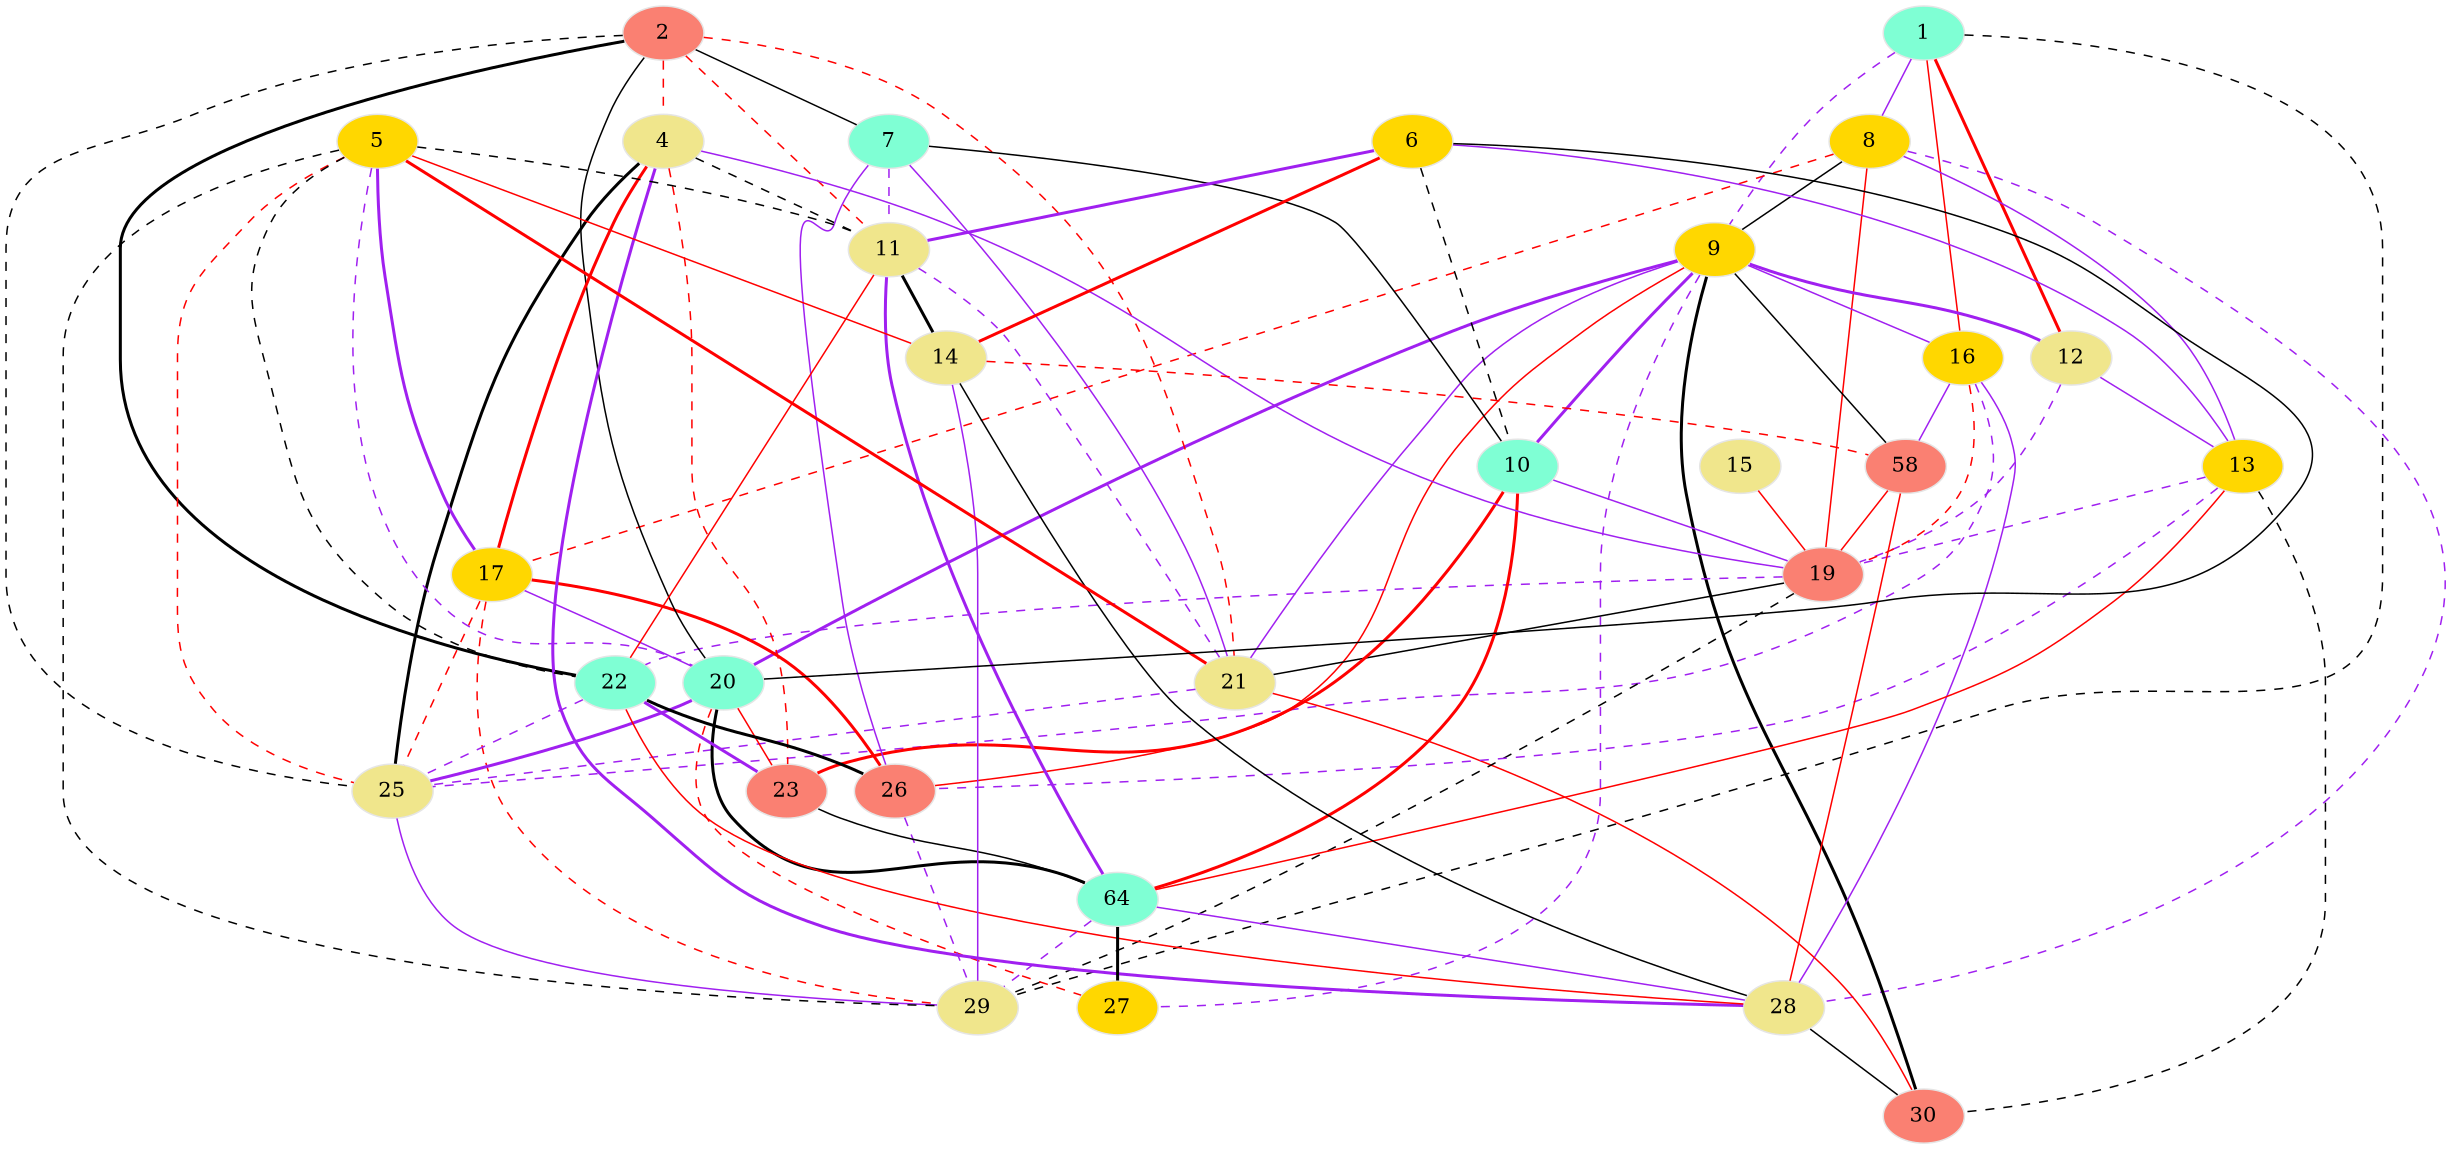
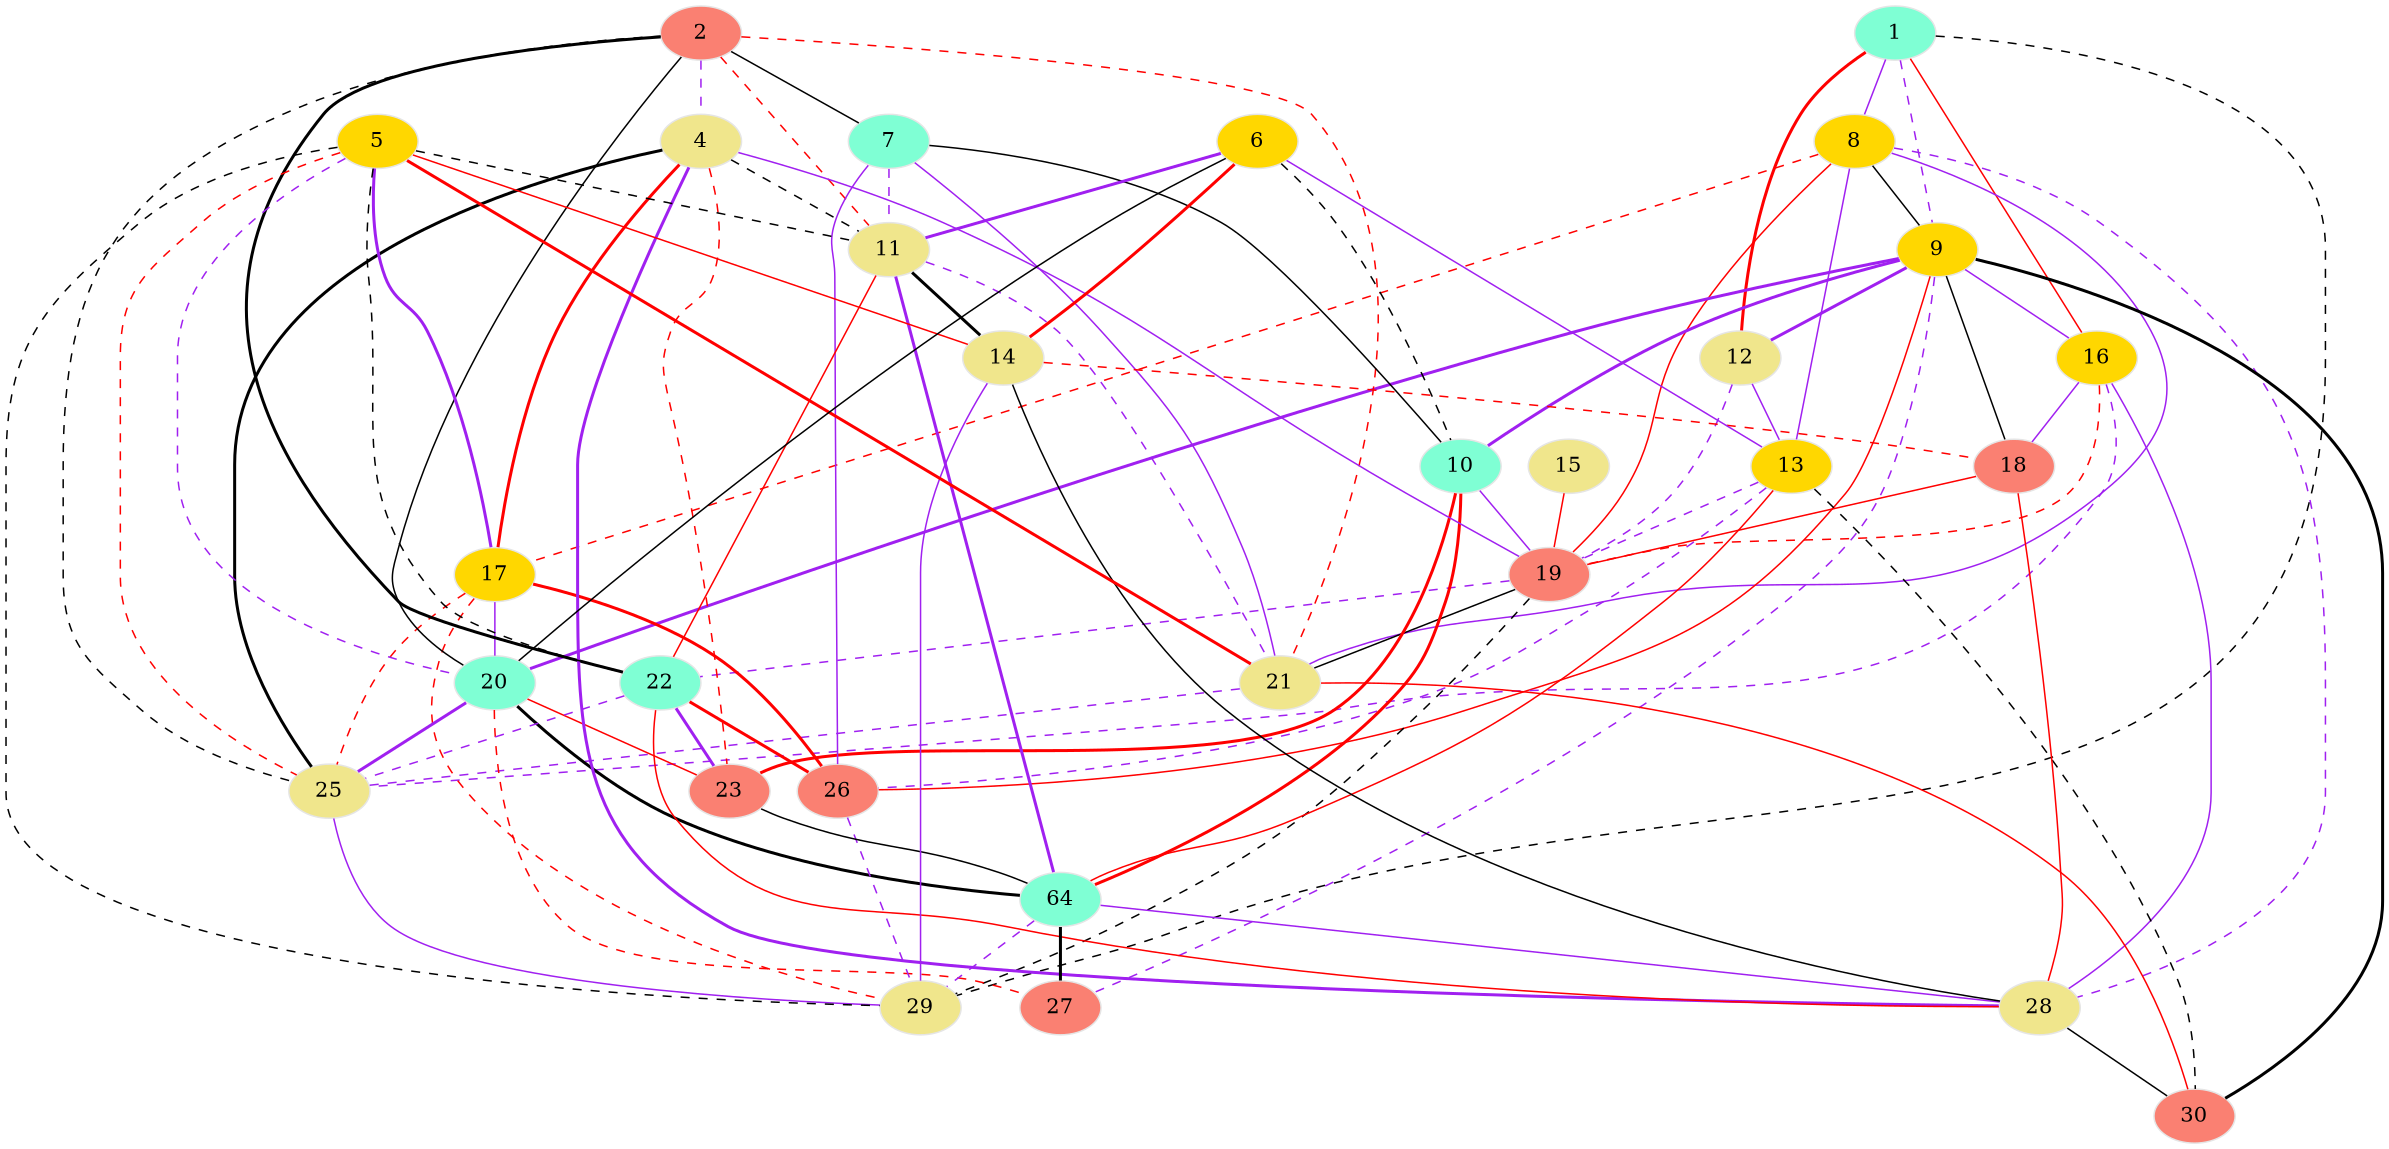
edge "2" -- "4": color red -> purple
edge "9" -- "21": now "8" -- "21"
node "58": label "58" -> "18"
edge "22" -- "26": color black -> red
node "27": fillcolor gold -> salmon
